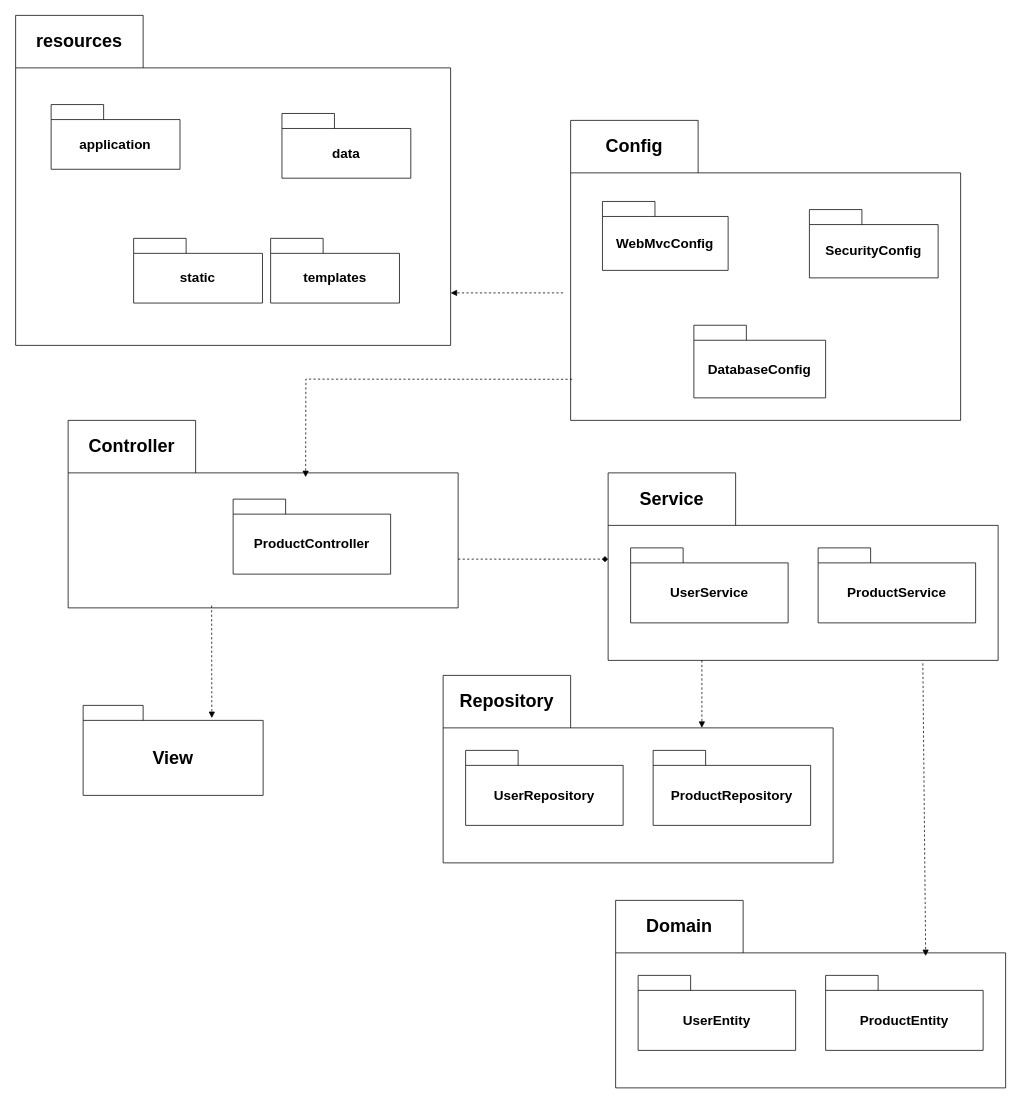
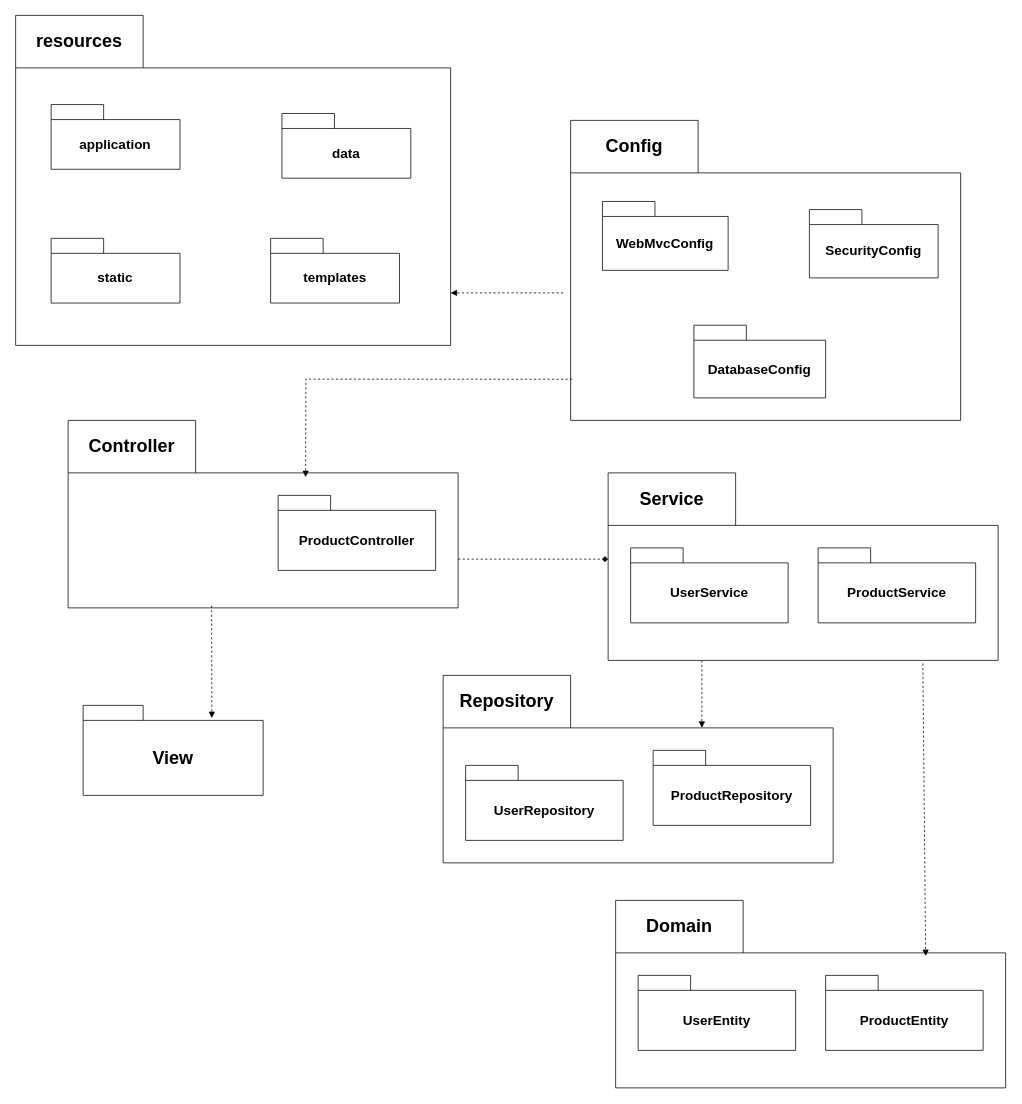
node "static": moved (198, 271) -> (115, 271)
node "ProductController": moved (312, 537) -> (357, 533)
node "UserRepository": moved (544, 788) -> (544, 803)
